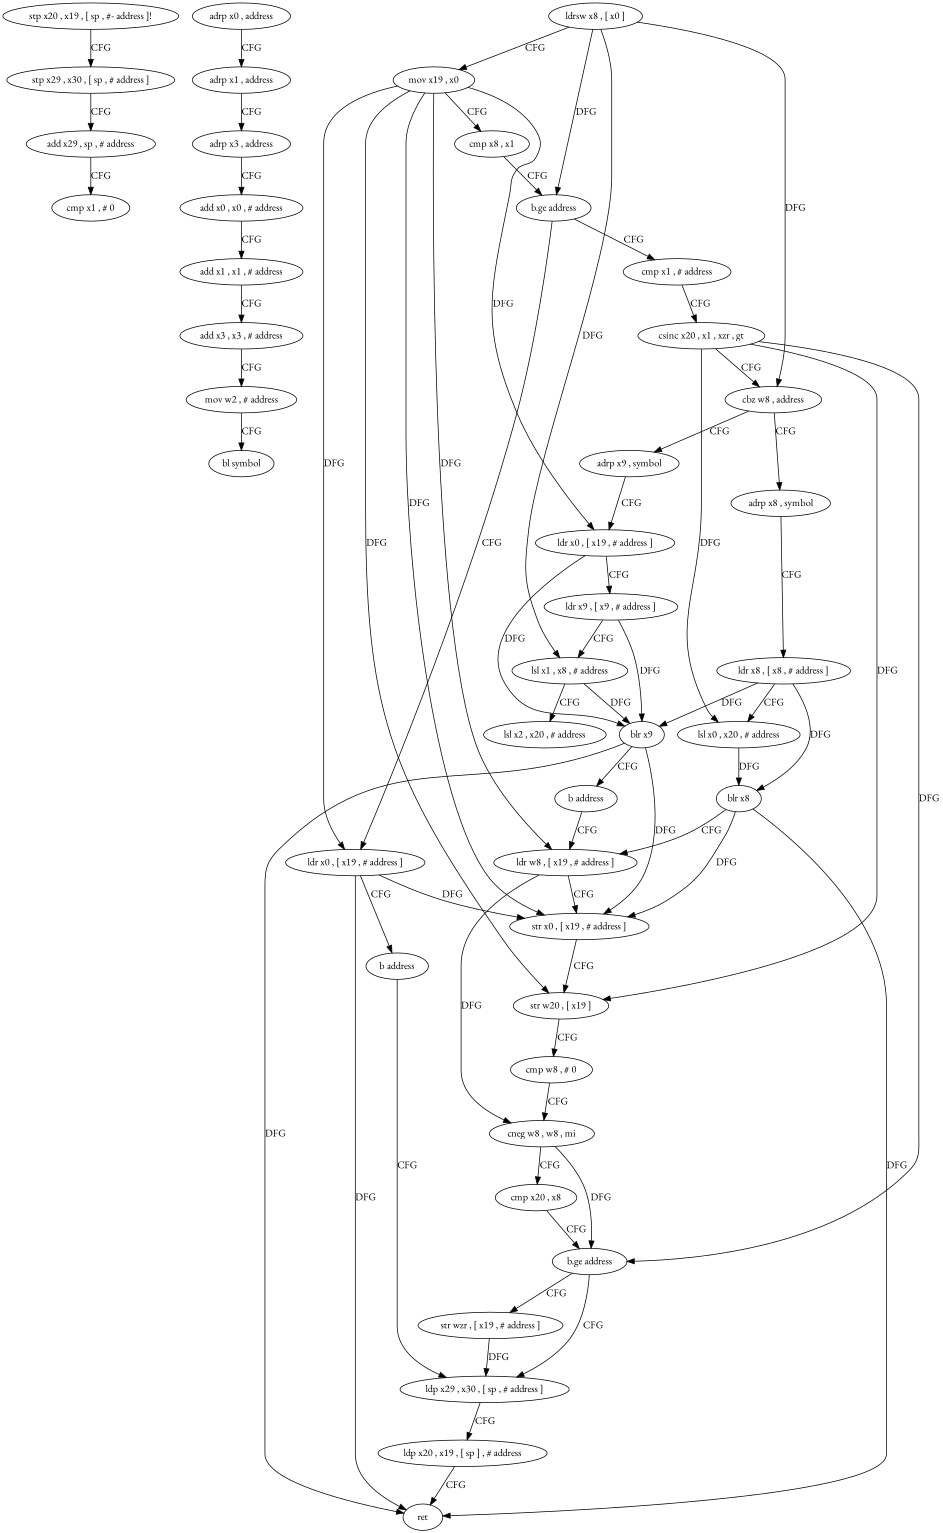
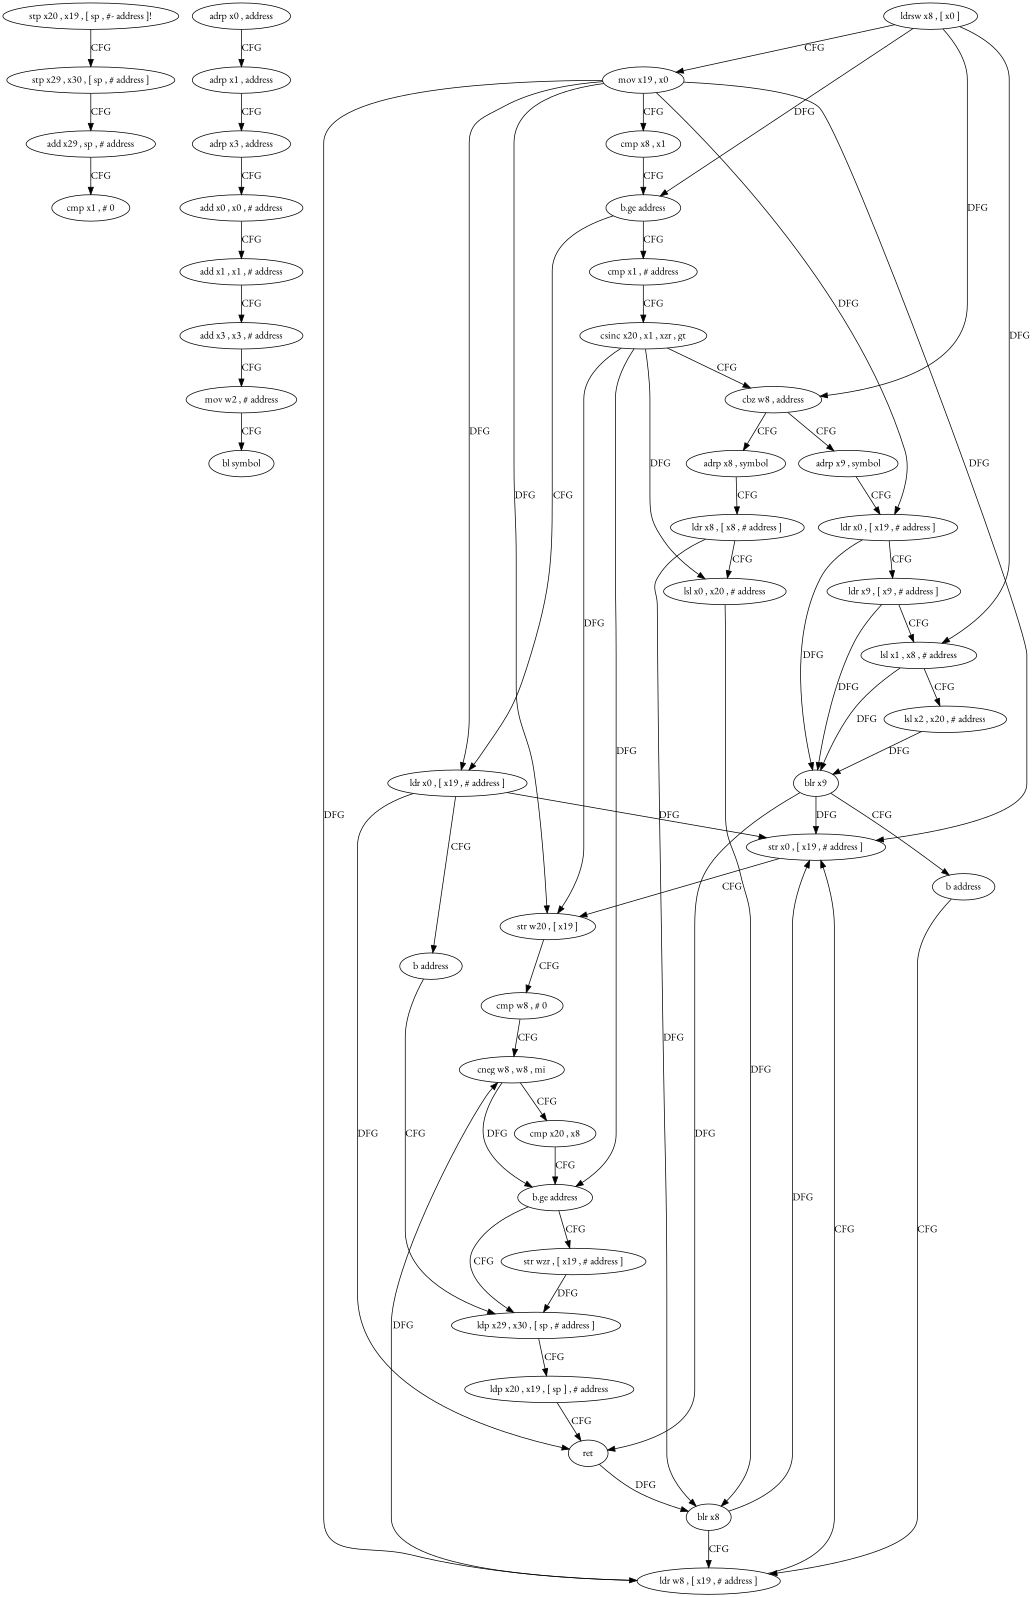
edge "ldr x8 , [ x8 , # address ]" -> "blr x9": now "lsl x2 , x20 , # address" -> "blr x9"
edge "blr x8" -> "ret": reversed
